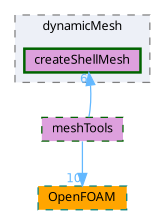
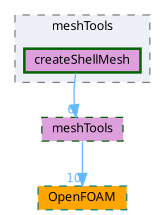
cluster "dynamicMesh": label "dynamicMesh" -> "meshTools"
edge "meshTools" -> "createShellMesh": reversed
